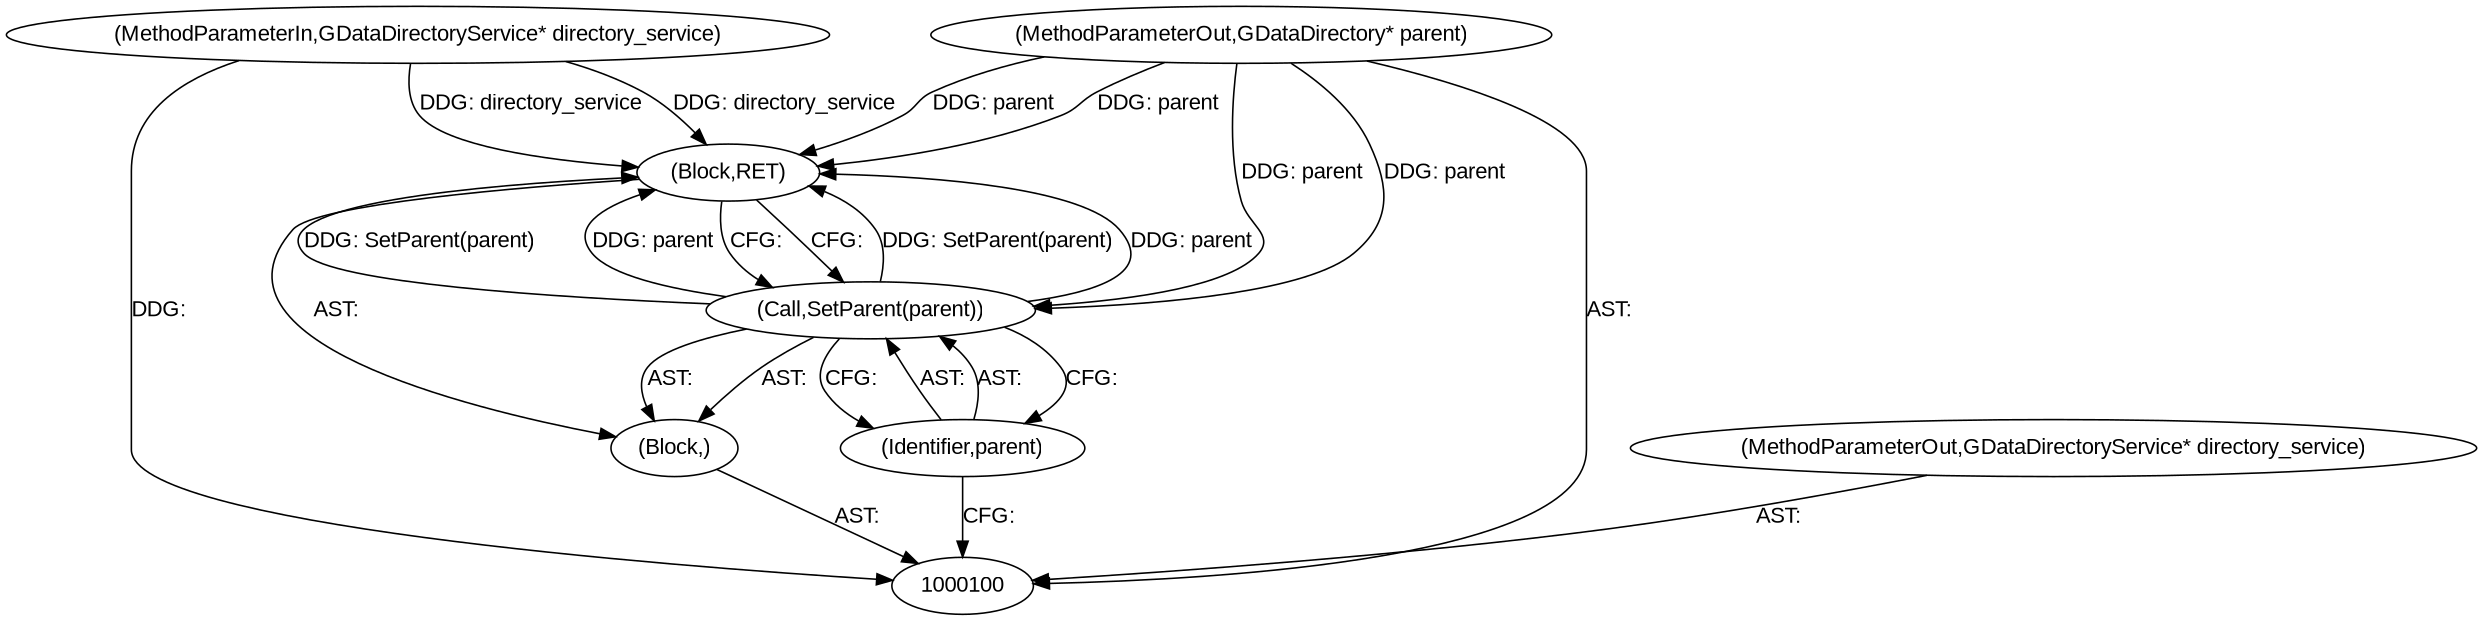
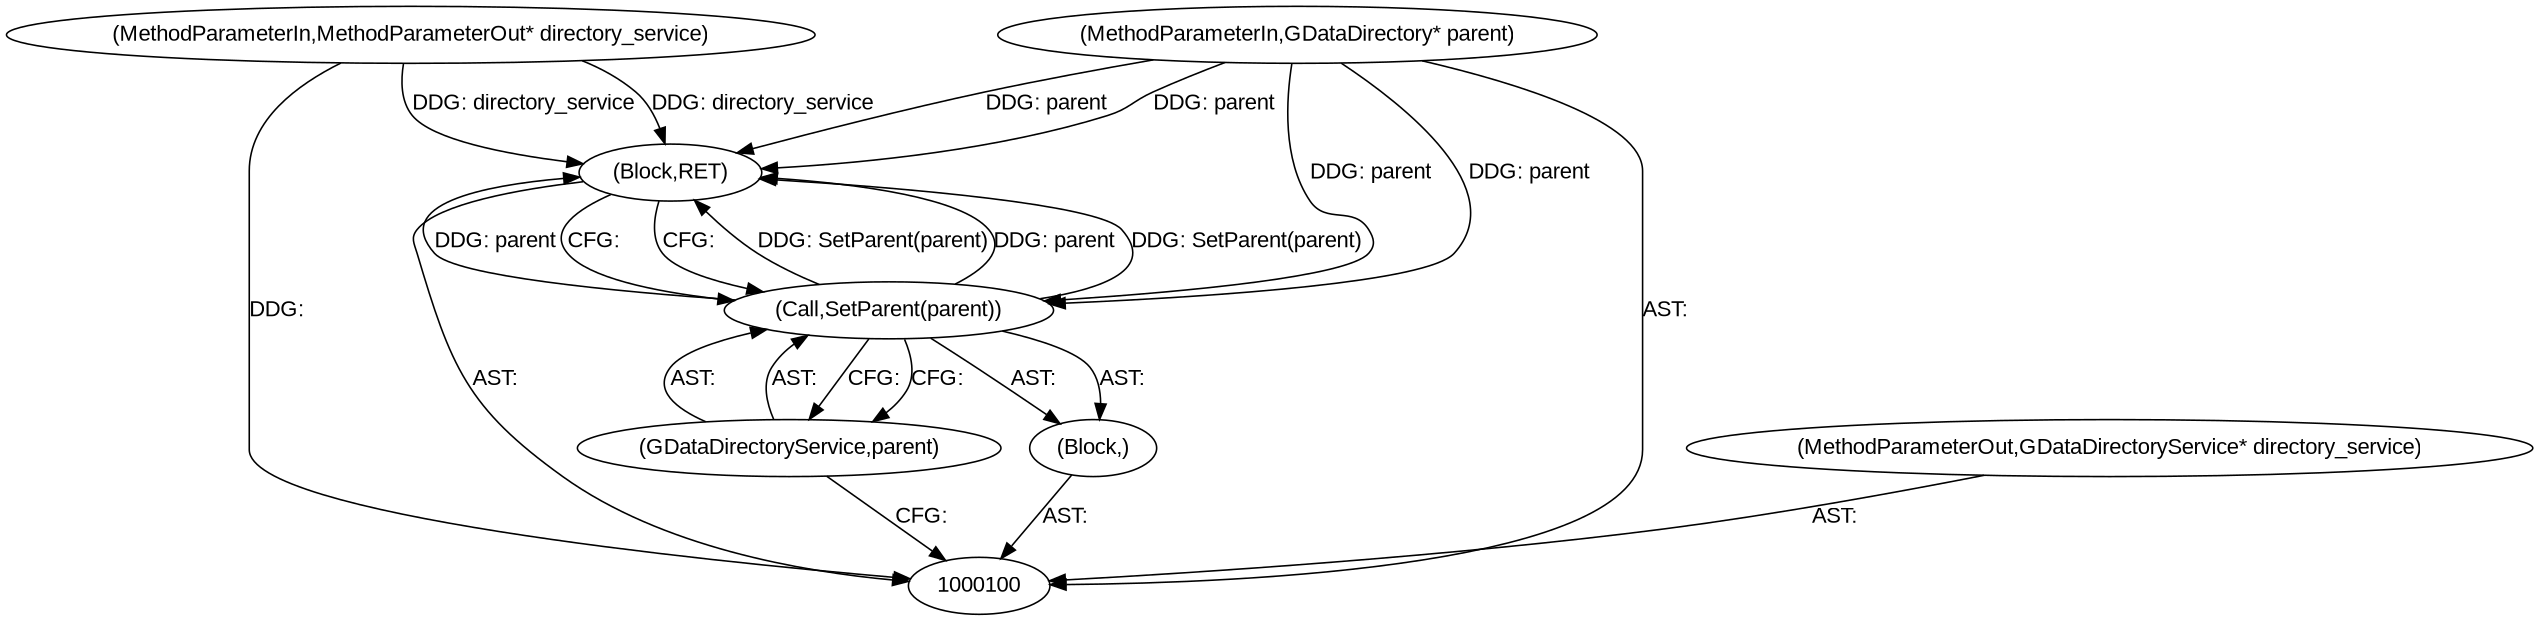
node "(MethodParameterIn,GDataDirectoryService* directory_service)": label "(MethodParameterIn,GDataDirectoryService* directory_service)" -> "(MethodParameterIn,MethodParameterOut* directory_service)"
node "(MethodParameterOut,GDataDirectory* parent)": label "(MethodParameterOut,GDataDirectory* parent)" -> "(MethodParameterIn,GDataDirectory* parent)"
edge "(Block,RET)" -> "(Block,)": now "(Block,RET)" -> "1000100"
node "(Identifier,parent)": label "(Identifier,parent)" -> "(GDataDirectoryService,parent)"
